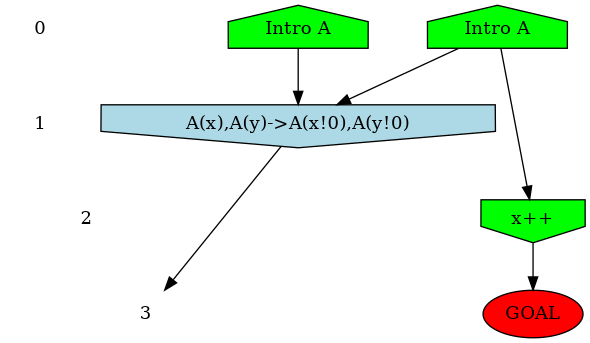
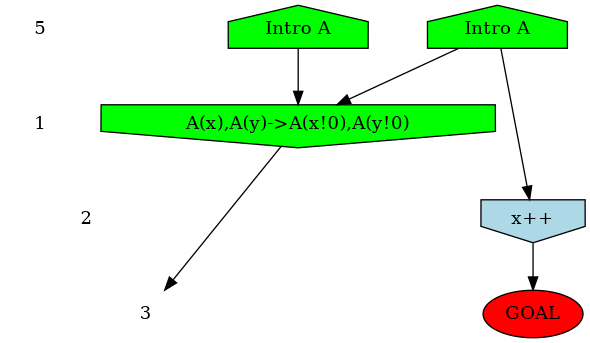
node "0": label "0" -> "5"
node "A(x),A(y)->A(x!0),A(y!0)": fillcolor lightblue -> green
node "x++": fillcolor green -> lightblue
